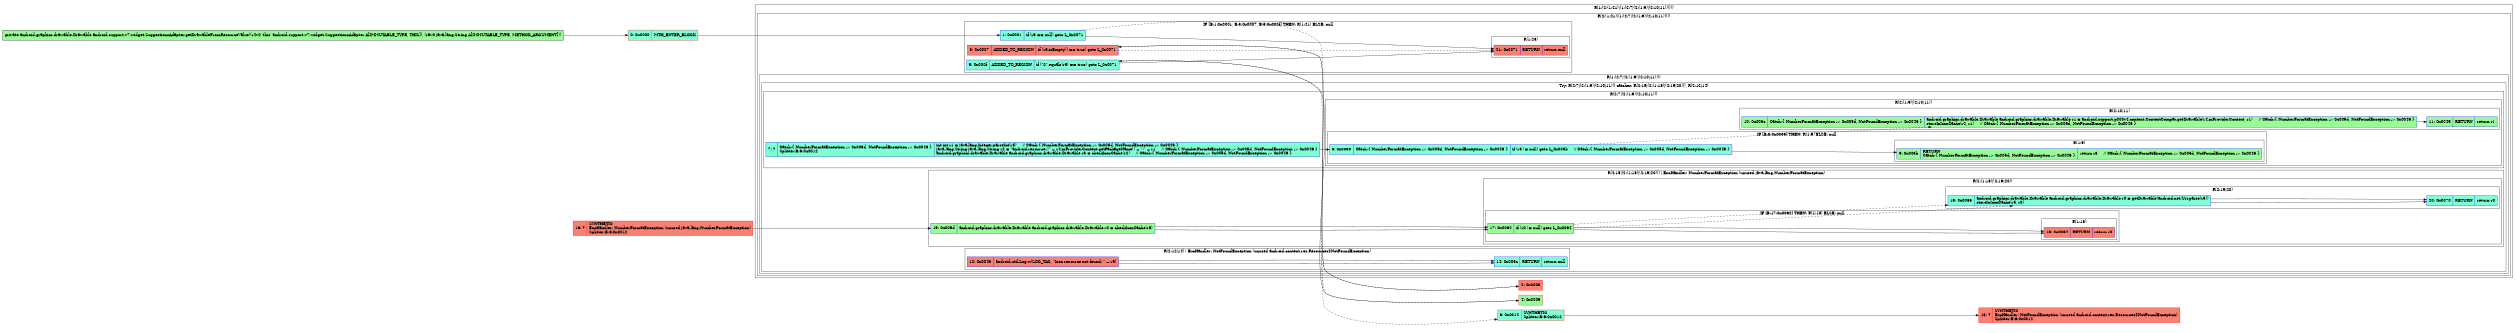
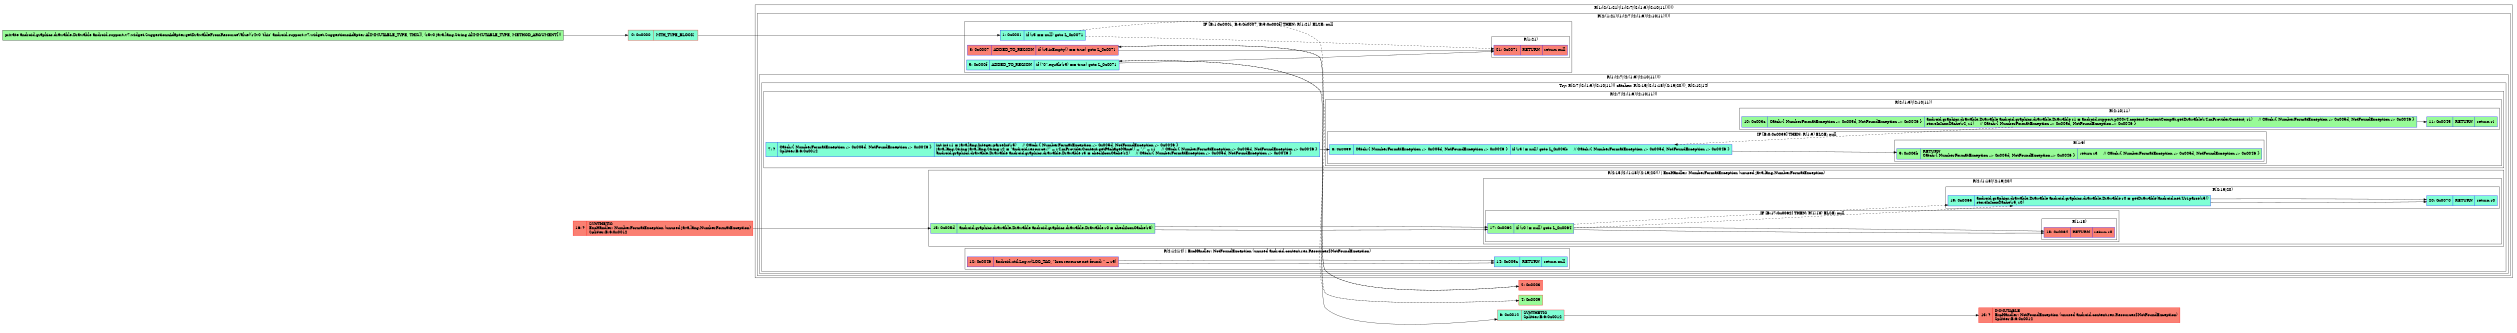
node "0: 0x0000": text "MTH_ENTER_BLOCK" -> "MTH_TYPE_BLOCK"
cluster "R(1:23)": label "R(1:23)" -> "R(1:21)"
edge "1: 0x0001" -> "21: 0x0071": style solid -> dashed
edge "3: 0x0007" -> "21: 0x0071": style dashed -> solid
edge "8: 0x0039" -> "10: 0x003c": reversed
edge "4: 0x0009" -> "5: 0x000f": style solid -> dashed
edge "5: 0x000f" -> "6: 0x0012": style dashed -> solid
node "13: ?": text "SYNTHETIC" -> "IMMUTABLE"
